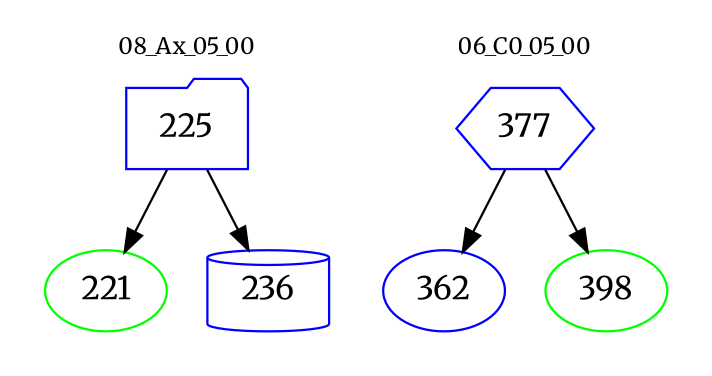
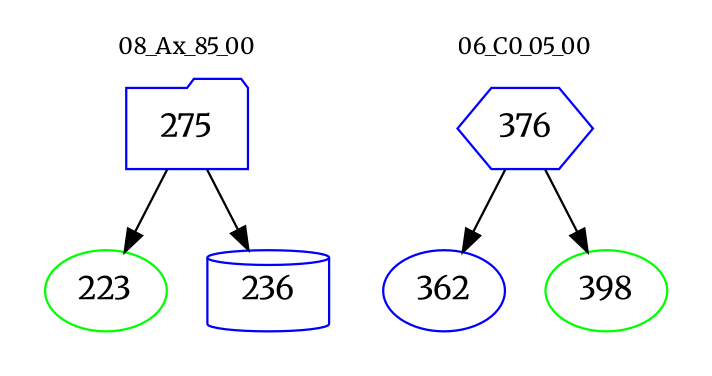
cluster "08_Ax_05_00": label "08_Ax_05_00" -> "08_Ax_85_00"
node "225": label "225" -> "275"
node "377": label "377" -> "376"
node "221": label "221" -> "223"
